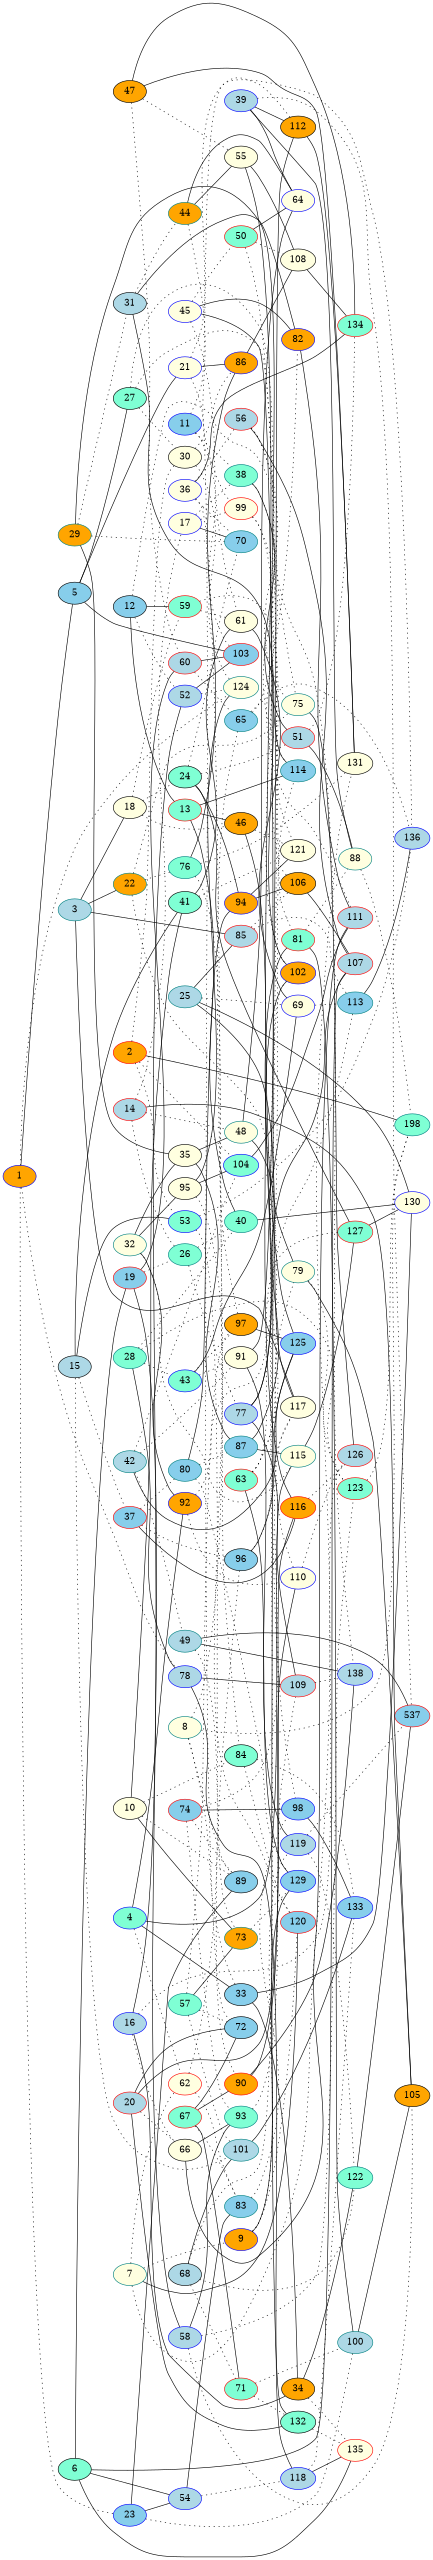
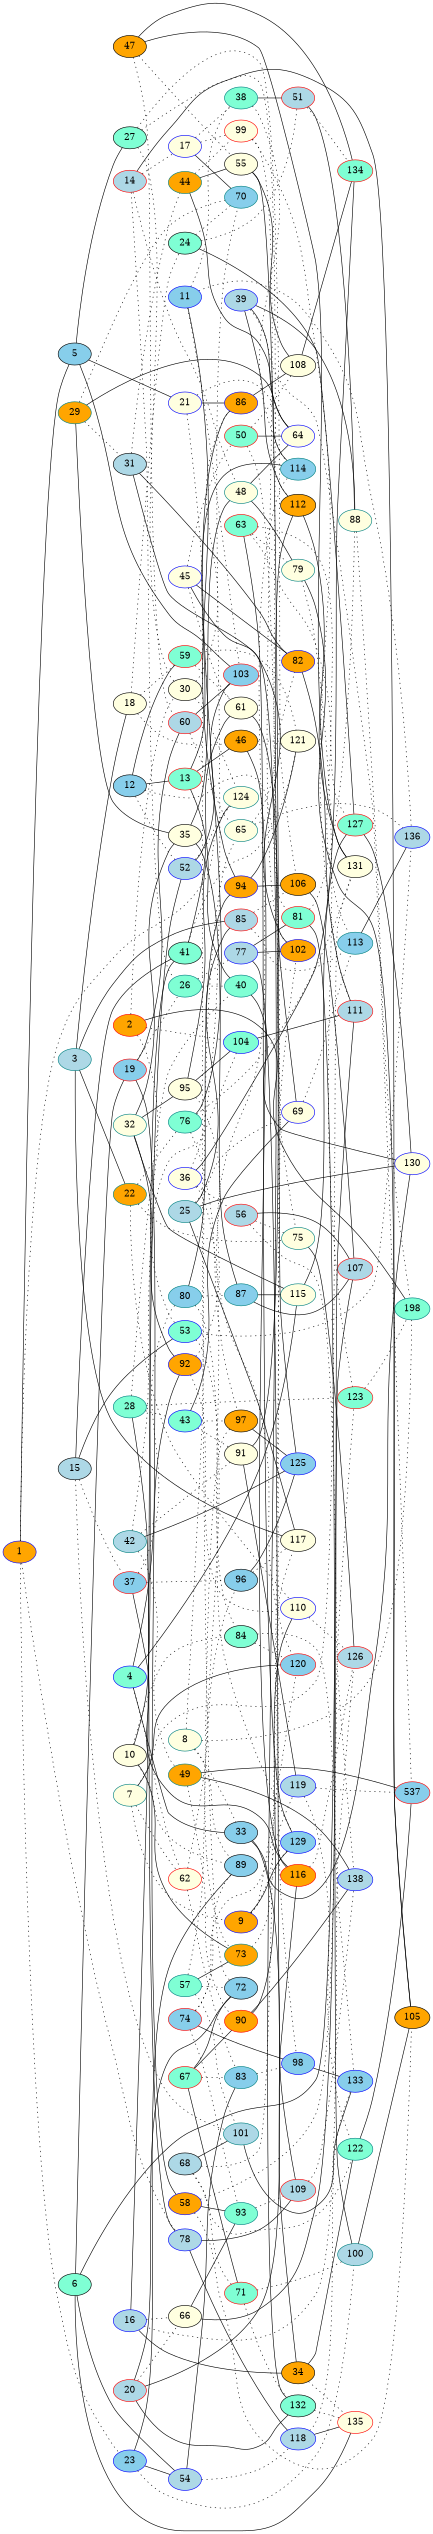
node "65": fillcolor skyblue -> lightyellow
edge "24" -- "94": now "11" -- "94"
edge "32" -- "115": style dotted -> solid
node "49": fillcolor lightblue -> orange
node "58": fillcolor lightblue -> orange
